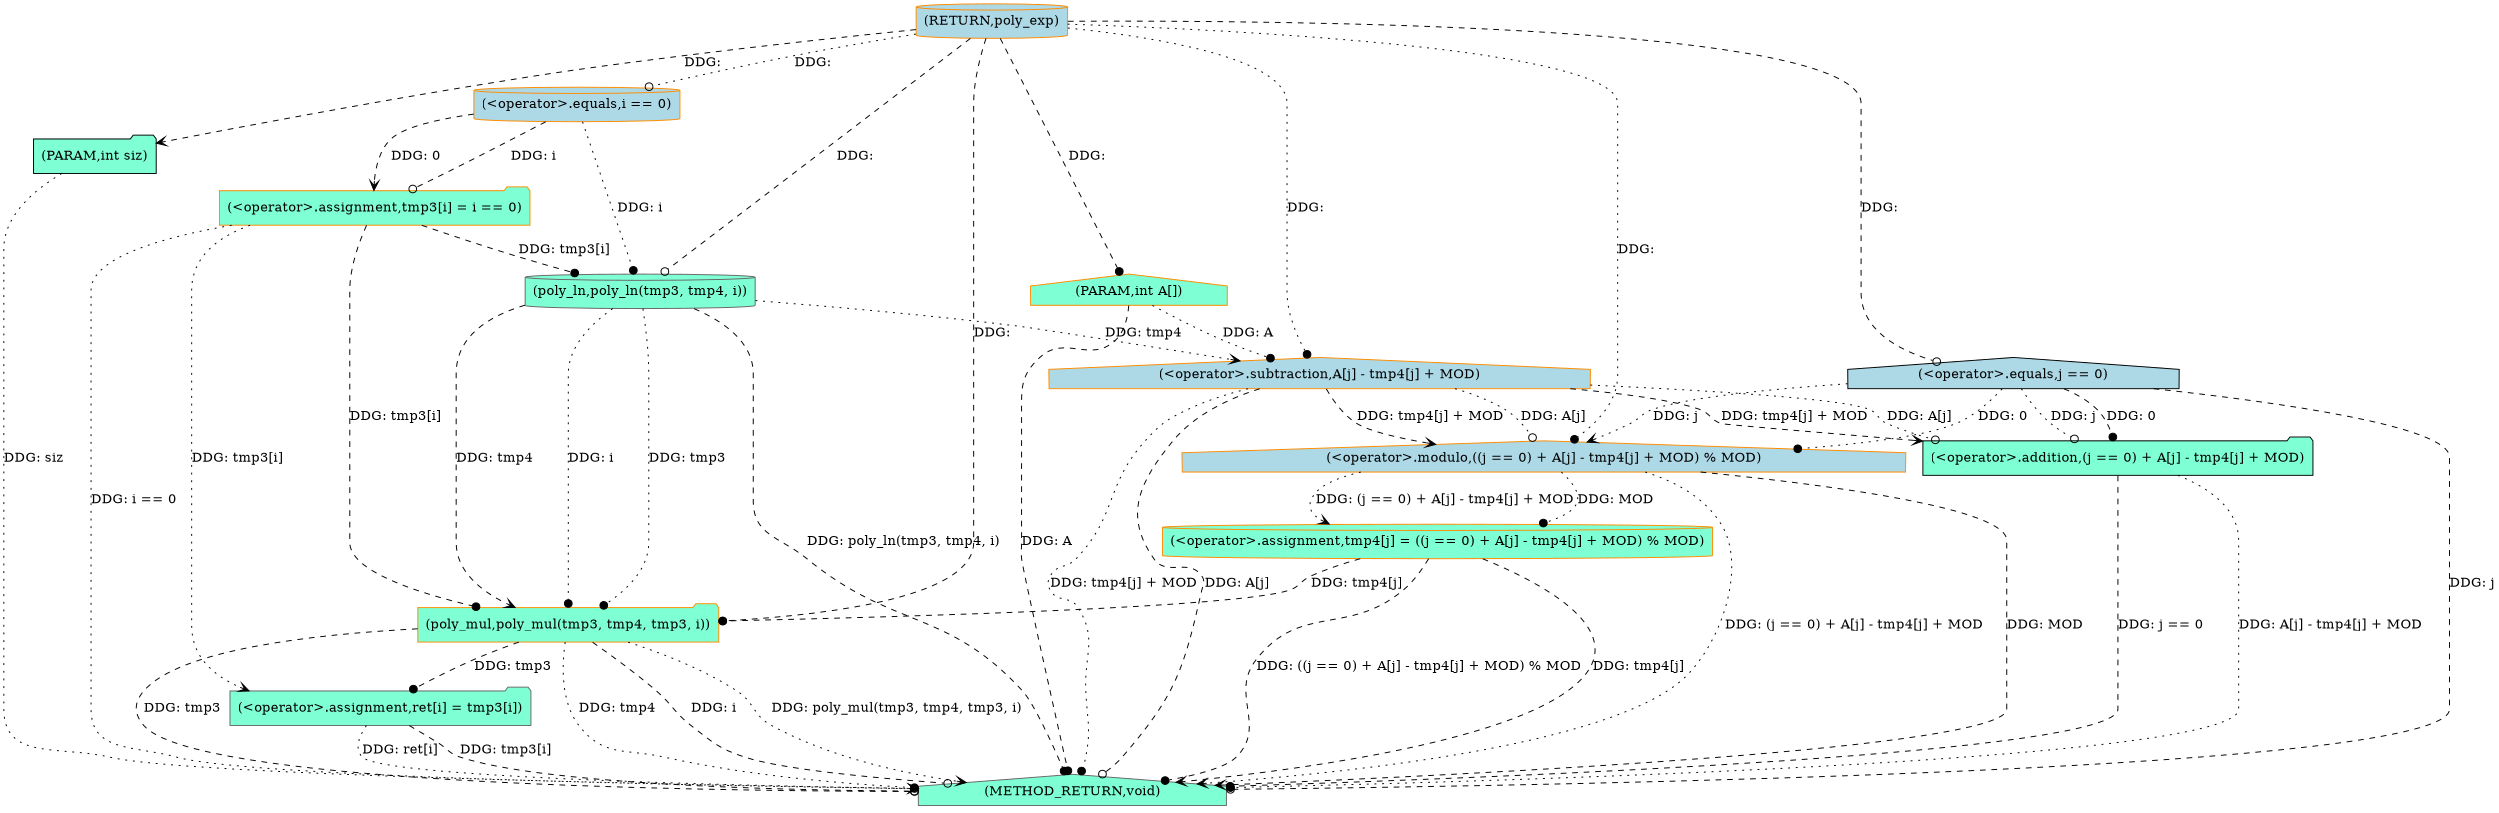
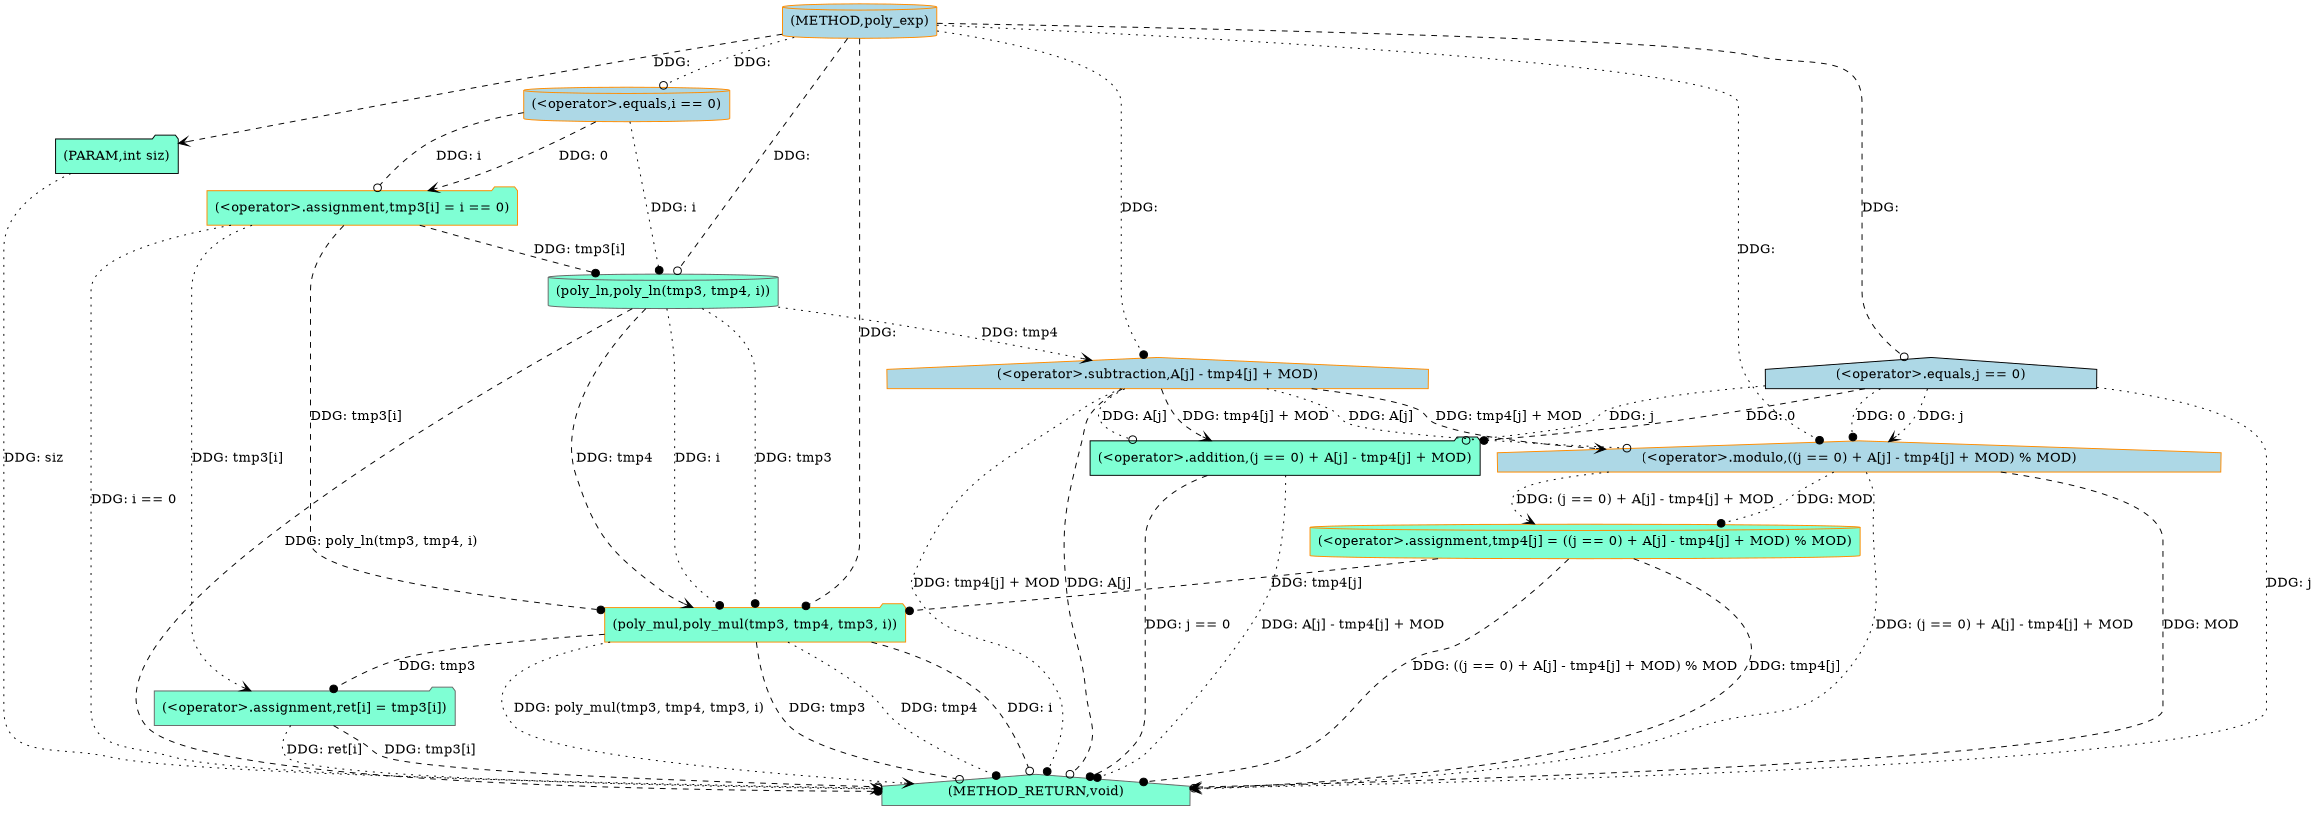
node "(RETURN,poly_exp)": label "(RETURN,poly_exp)" -> "(METHOD,poly_exp)"
node "(PARAM,int A[])": removed
edge "(<operator>.equals,j == 0)" -> "(METHOD_RETURN,void)": style dashed -> dotted
